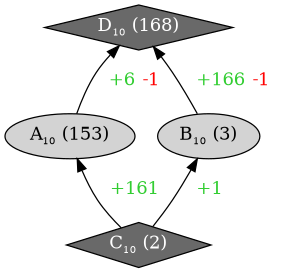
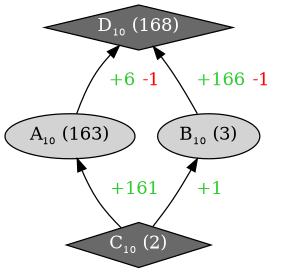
node "A": text "(153)" -> "(163)"
